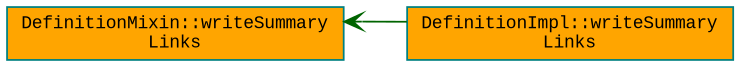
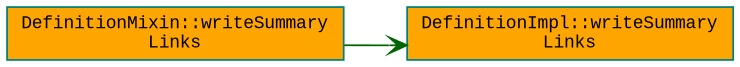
edge "DefinitionImpl::writeSummary Links" -> "DefinitionMixin::writeSummary Links": reversed
